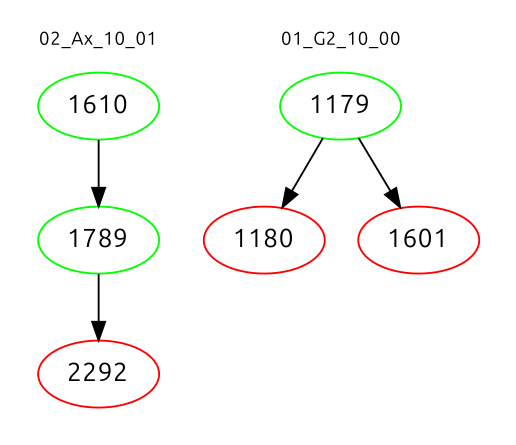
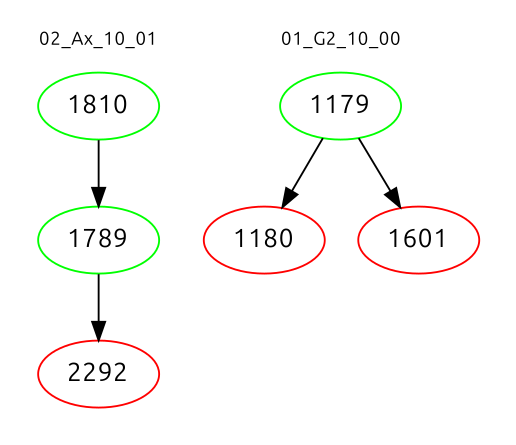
node "1610": label "1610" -> "1810"
